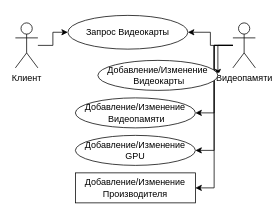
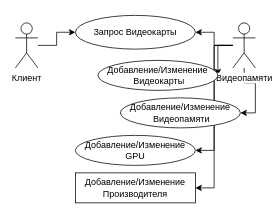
node "Запрос Видеокарты": moved (128, 32) -> (135, 32)
node "Добавление/Изменение Видеопамяти": moved (135, 113) -> (180, 113)
